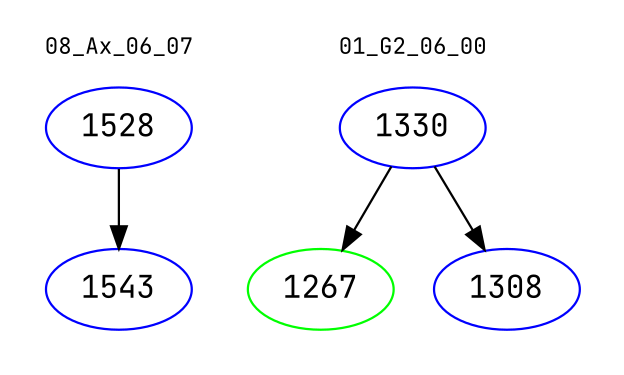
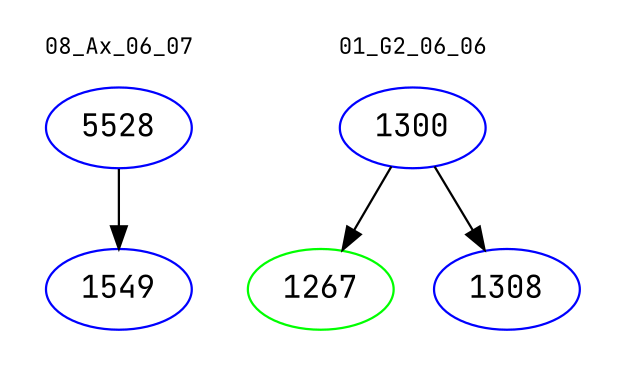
cluster "01_G2_06_00": label "01_G2_06_00" -> "01_G2_06_06"
node "1528": label "1528" -> "5528"
node "1330": label "1330" -> "1300"
node "1543": label "1543" -> "1549"
